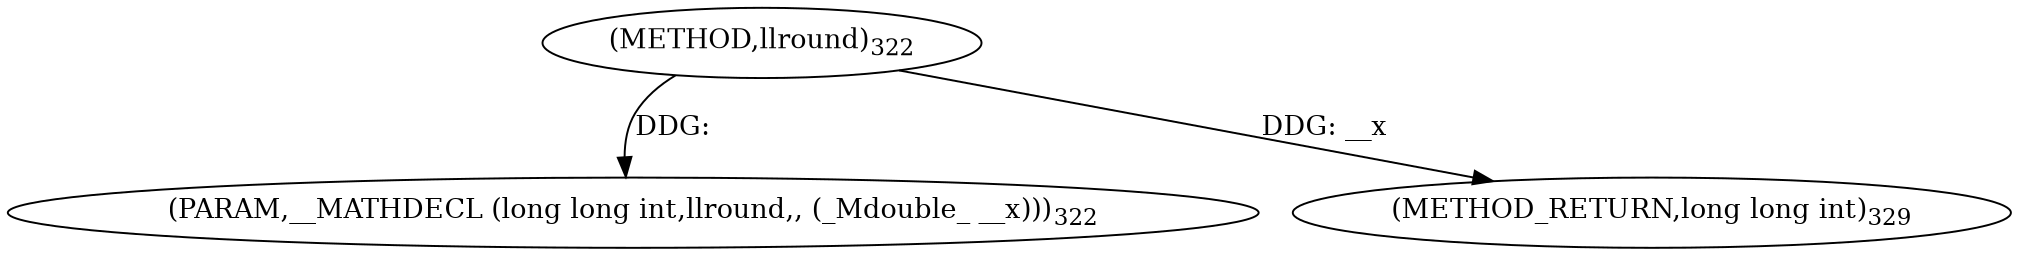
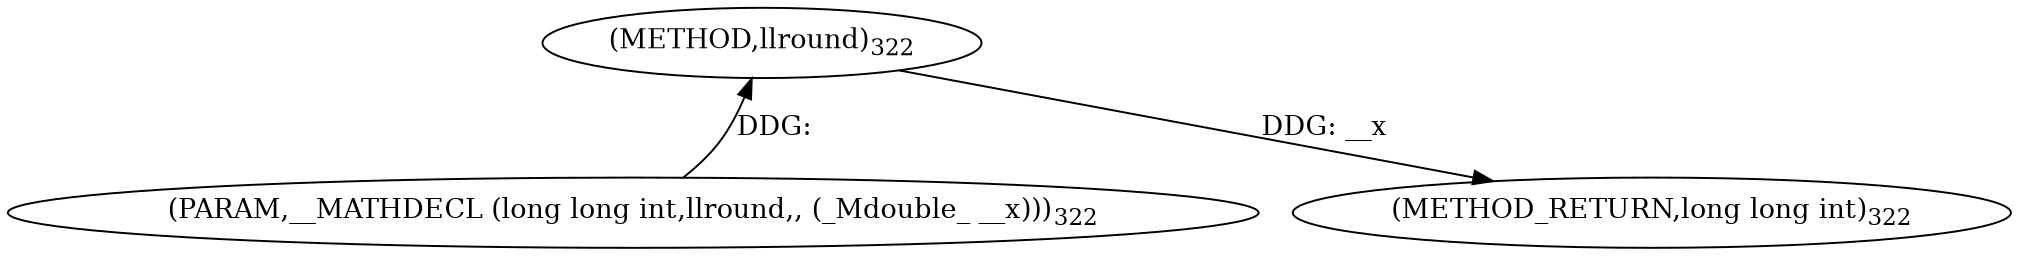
edge "(METHOD,llround)" -> "(PARAM,__MATHDECL (long long int,llround,, (_Mdouble_ __x)))": reversed
node "(METHOD_RETURN,long long int)": text "329" -> "322"
